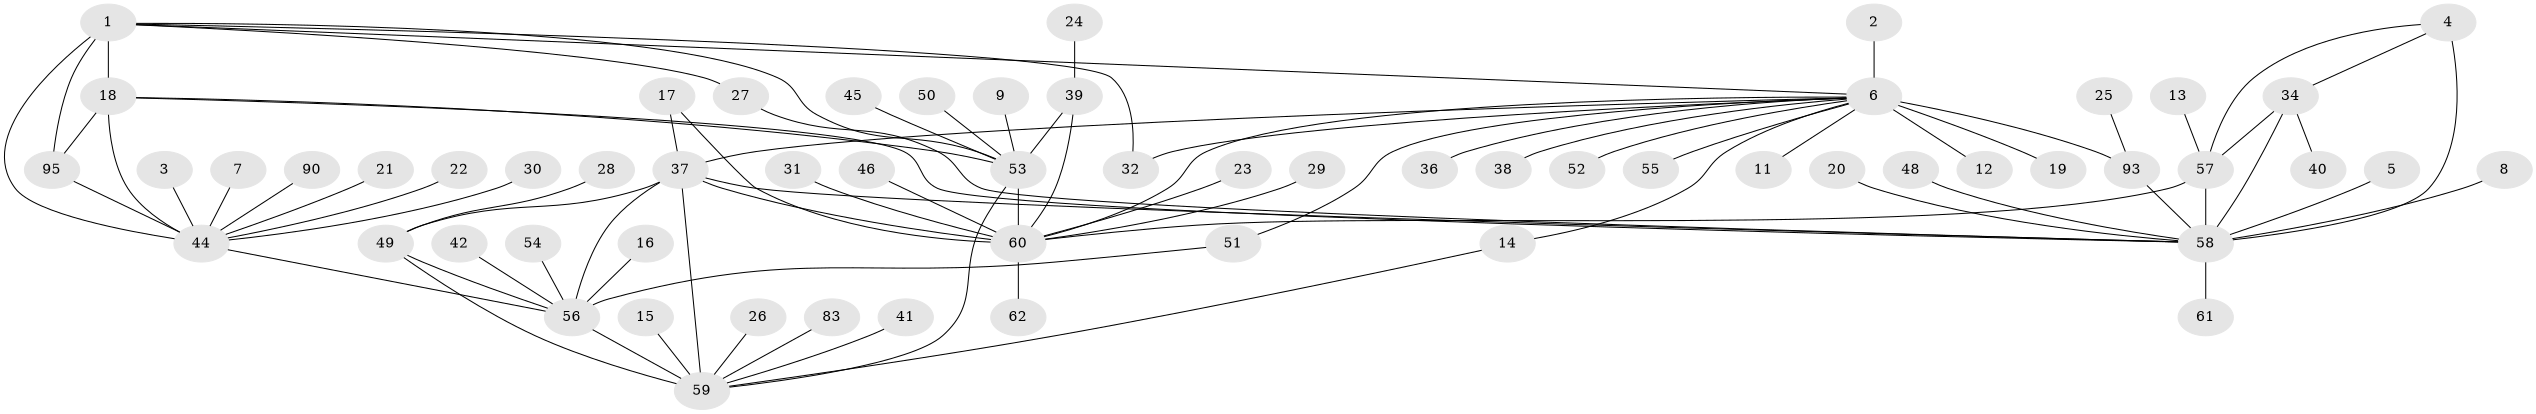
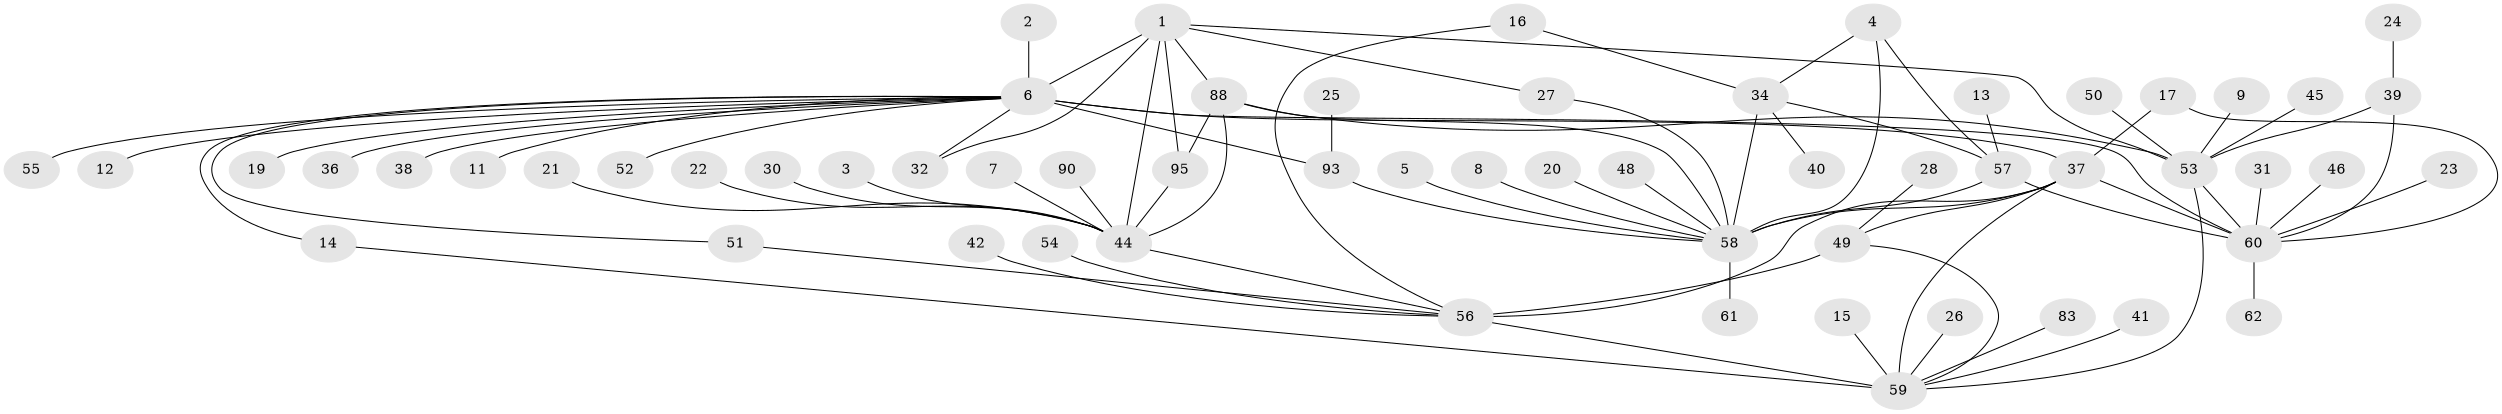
edge "16" -- "34": added
node "18": label "18" -> "88"
node "29": removed
